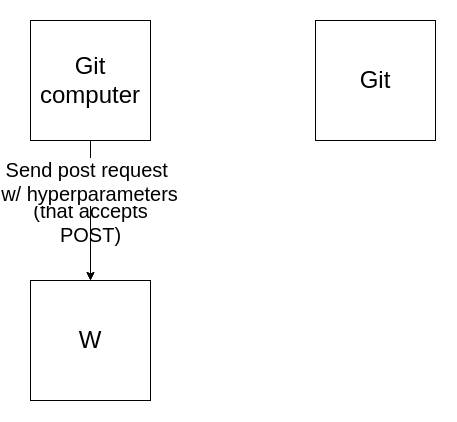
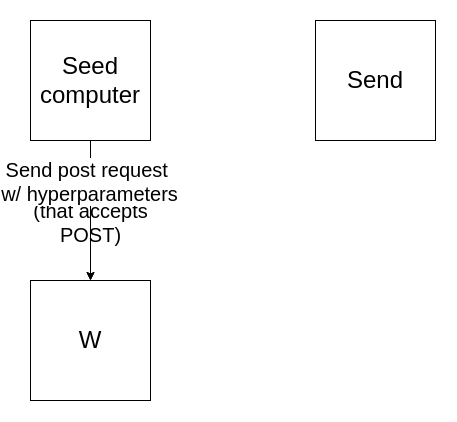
node "Git computer": label "Git computer" -> "Seed computer"
node "Git": label "Git" -> "Send"
